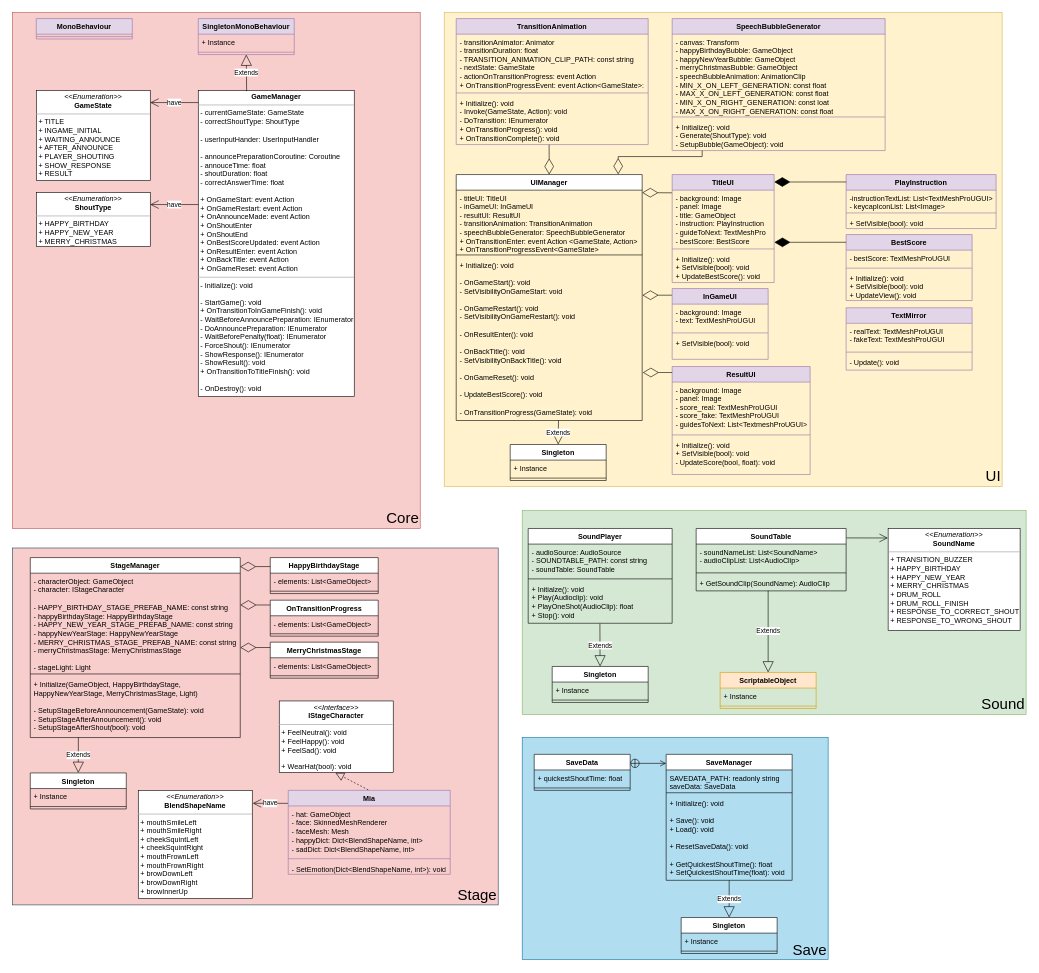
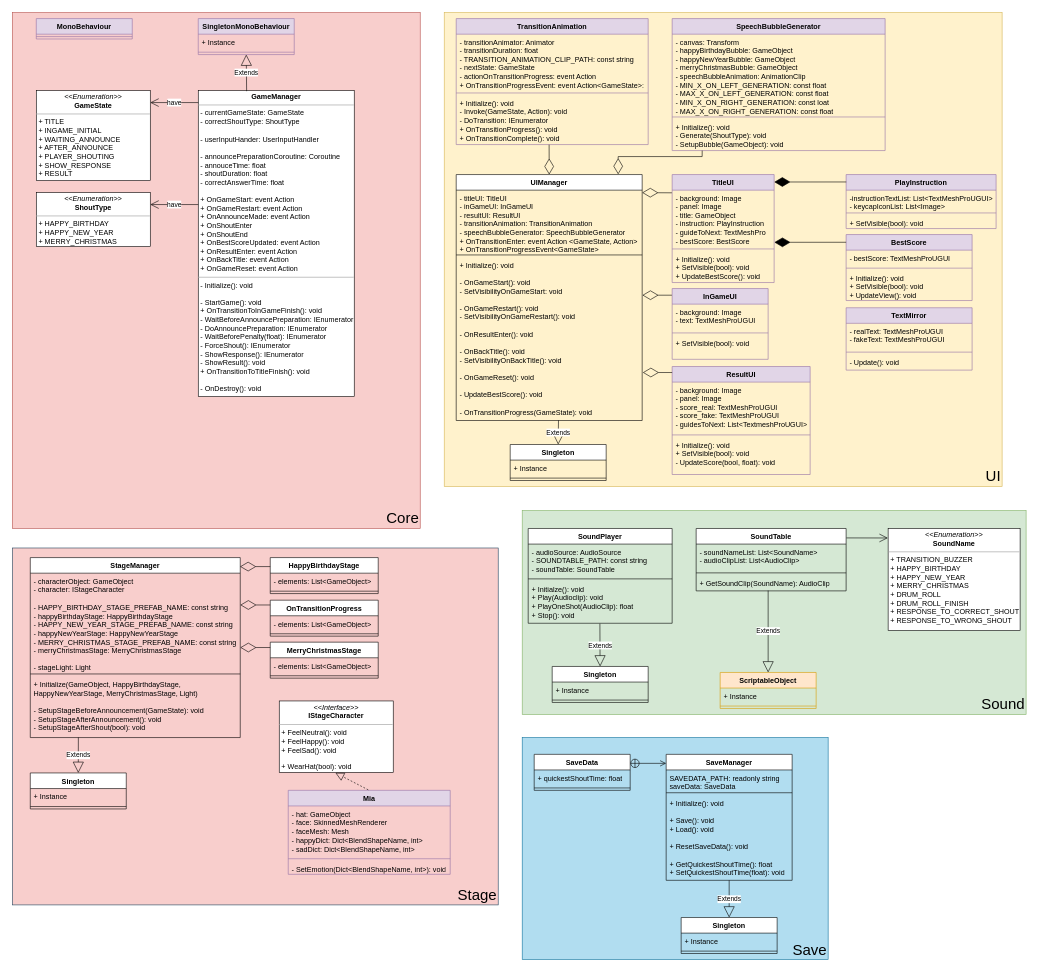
edge "Mia" -> "<<Enumeration>> BlendShapeName + mouthSmileLeft + mouthSmileRight + cheekSquintLeft + cheekSquintRight + mouthFrownLeft + mouthFrownRight + browDownLeft + browDownRight + browInnerUp": removed, label "have"
node "<<Enumeration>> BlendShapeName + mouthSmileLeft + mouthSmileRight + cheekSquintLeft + cheekSquintRight + mouthFrownLeft + mouthFrownRight + browDownLeft + browDownRight + browInnerUp": removed
